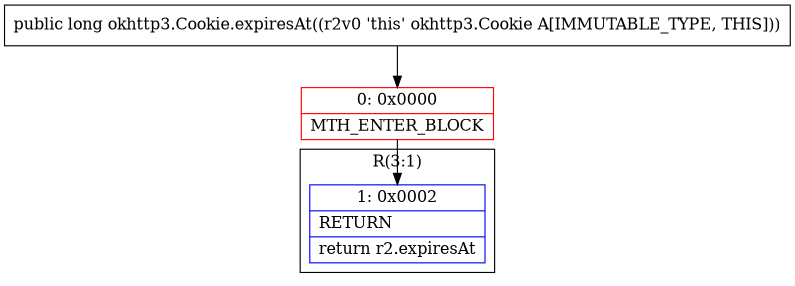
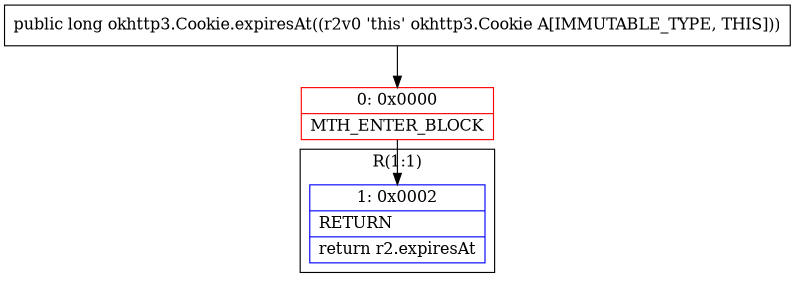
cluster "R(3:1)": label "R(3:1)" -> "R(1:1)"
